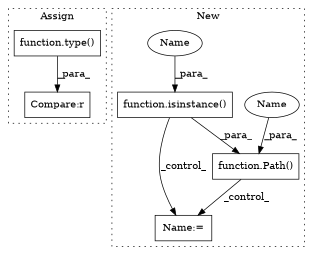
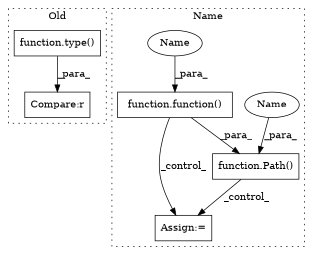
cluster "Assign": label "Assign" -> "Old"
cluster "New": label "New" -> "Name"
node "function.isinstance()": label "function.isinstance()" -> "function.function()"
node "Name:=": label "Name:=" -> "Assign:="
